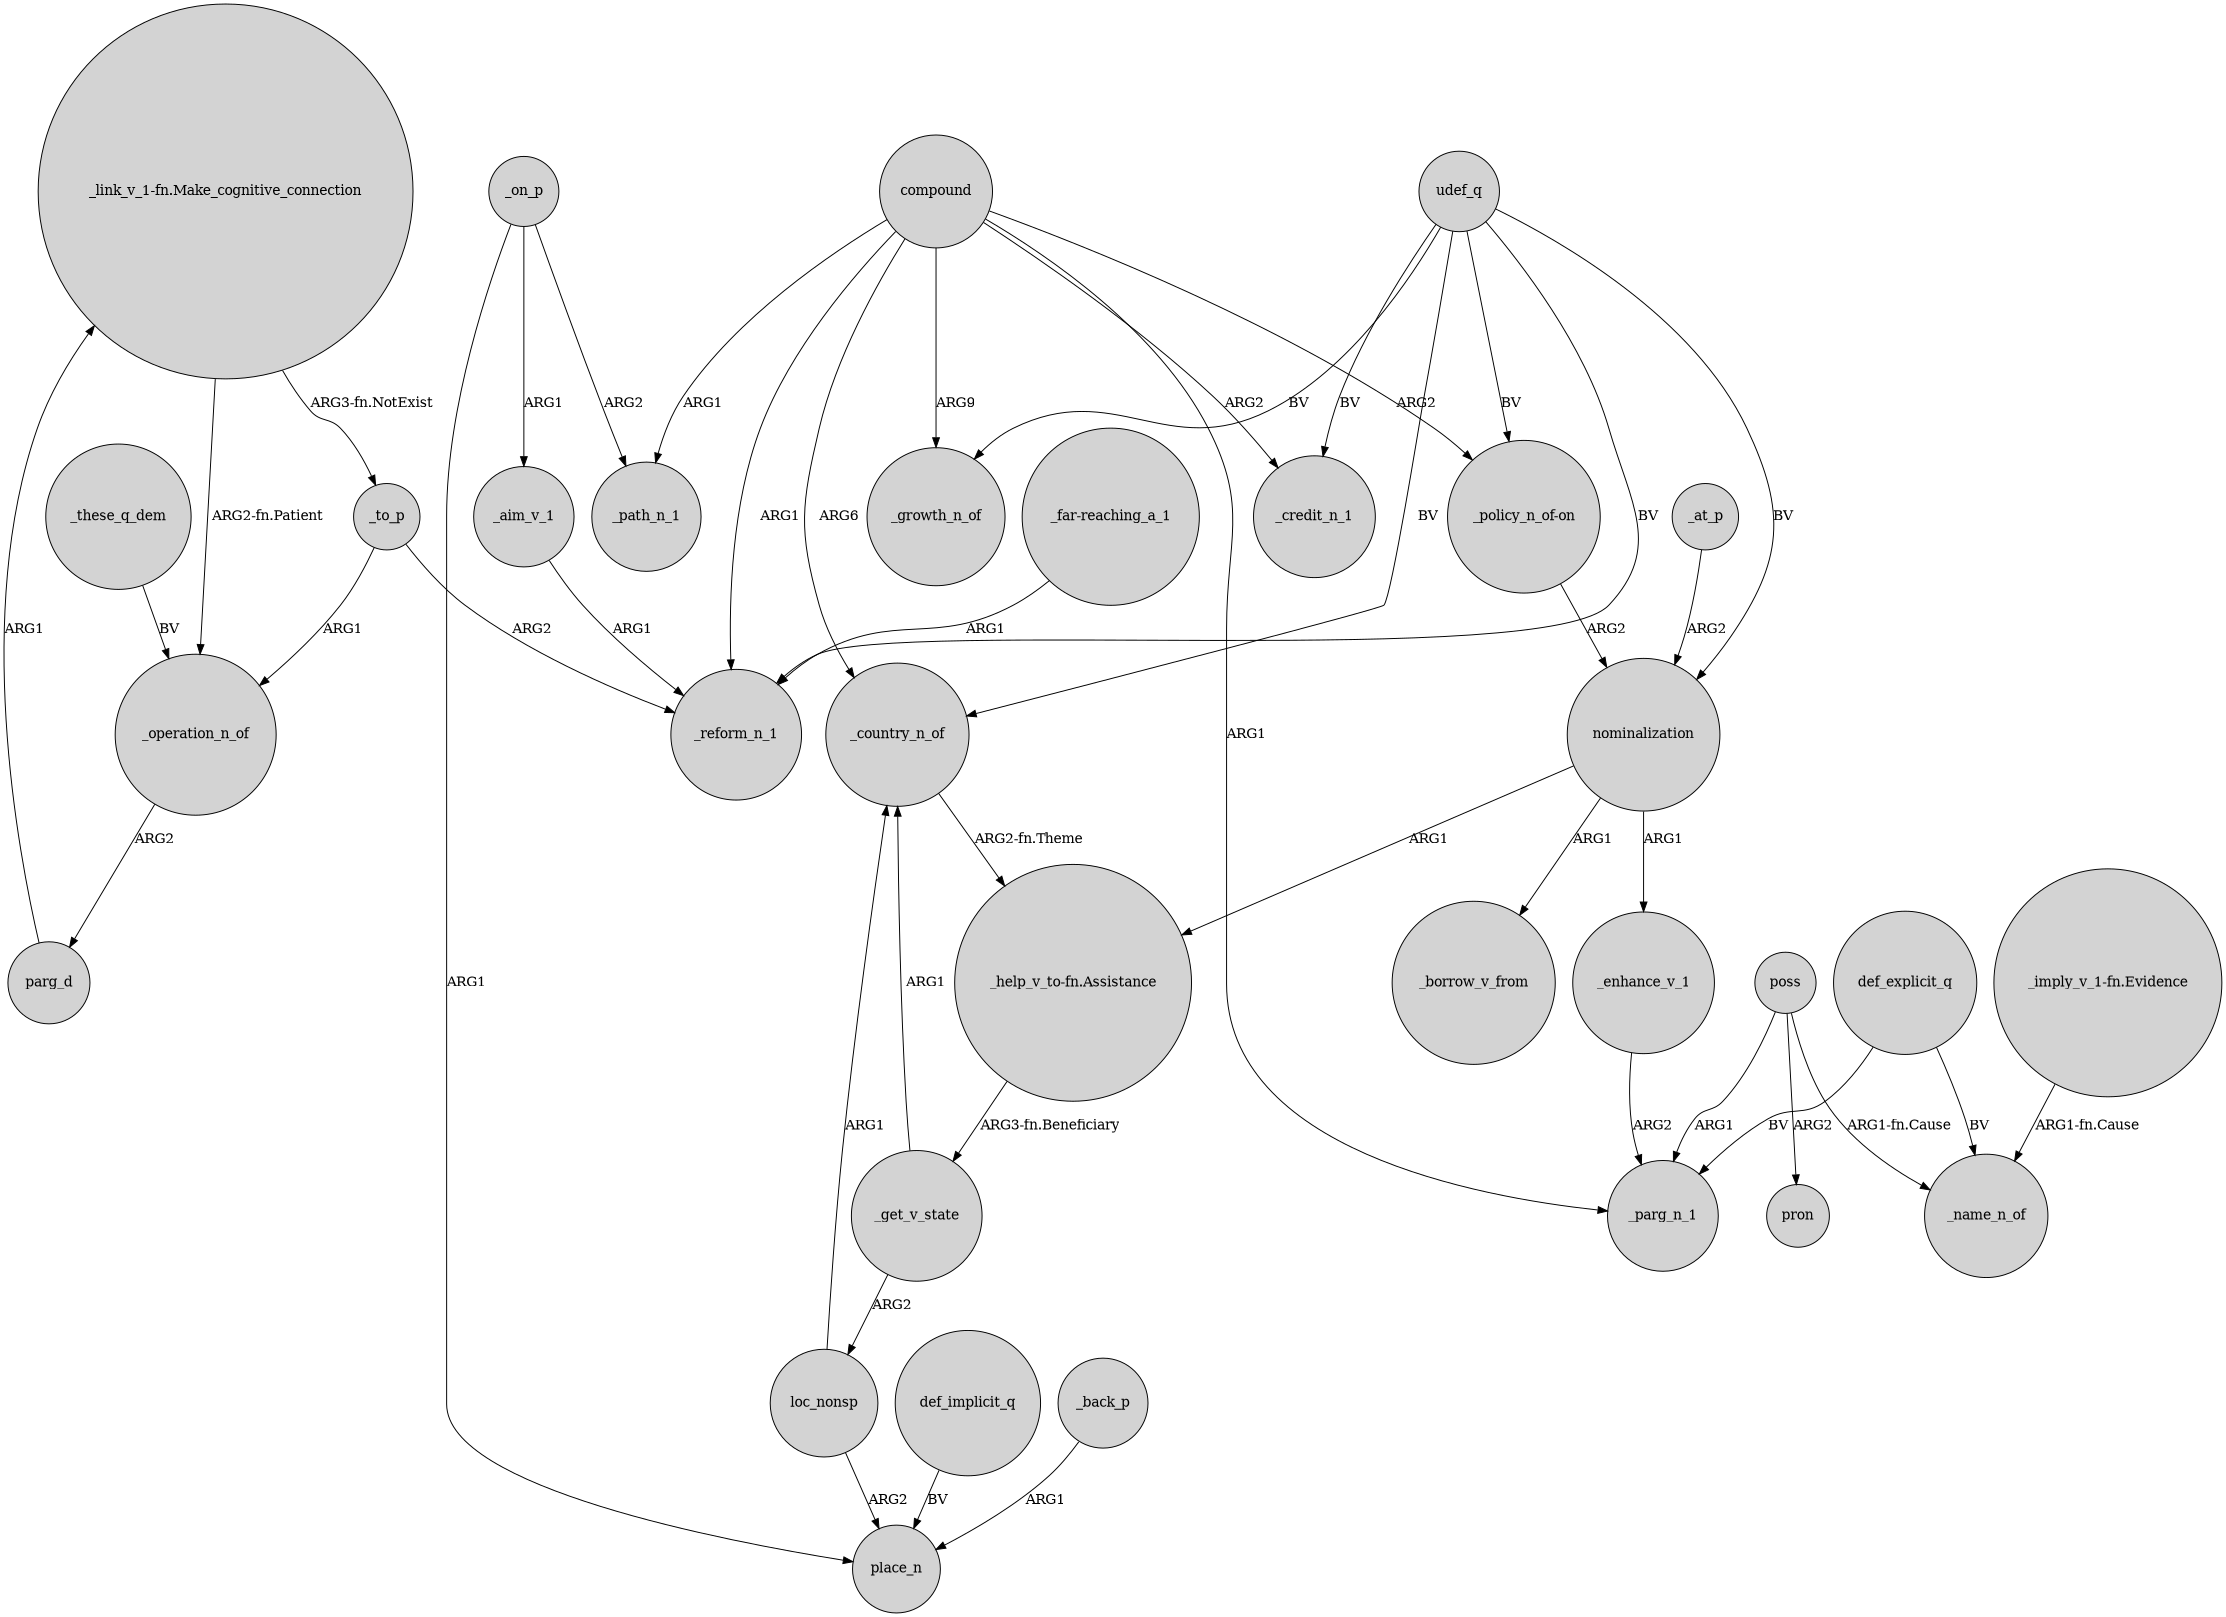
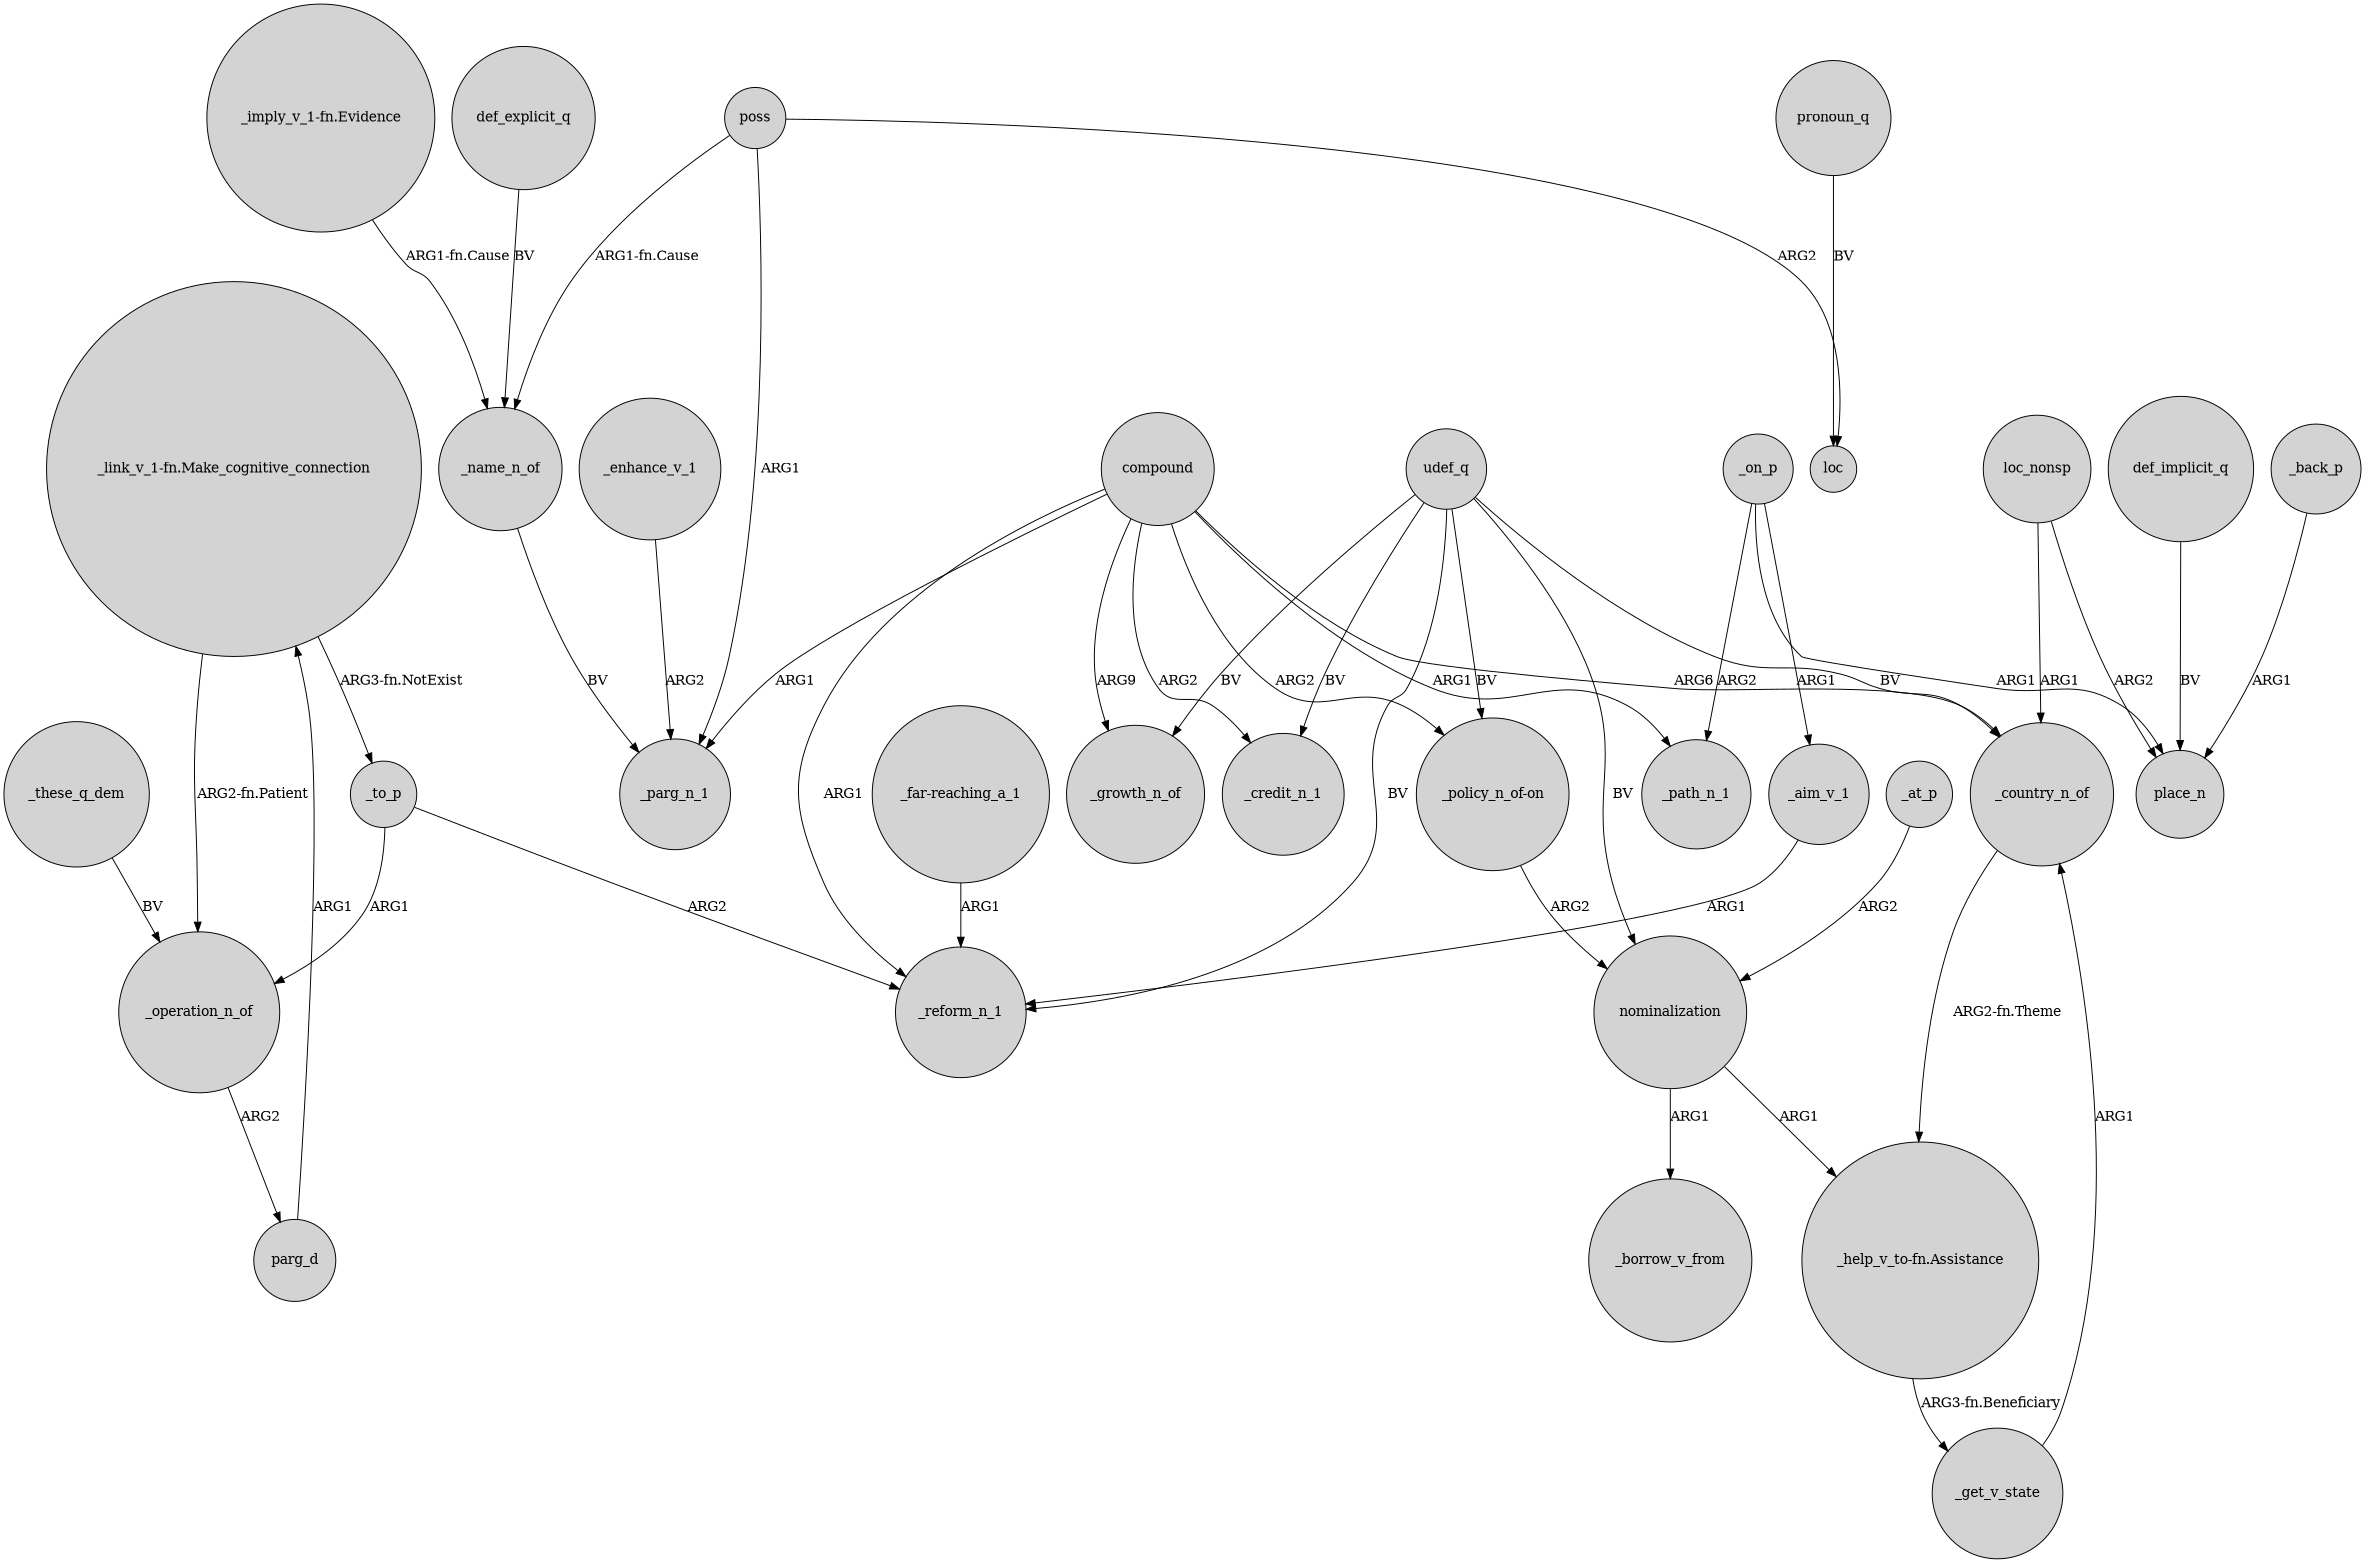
node "pronoun_q": added
edge "nominalization" -> "_enhance_v_1": removed, label "ARG1"
edge "def_explicit_q" -> "_parg_n_1": now "_name_n_of" -> "_parg_n_1"
node "pron": label "pron" -> "loc"
edge "_get_v_state" -> "loc_nonsp": removed, label "ARG2"
